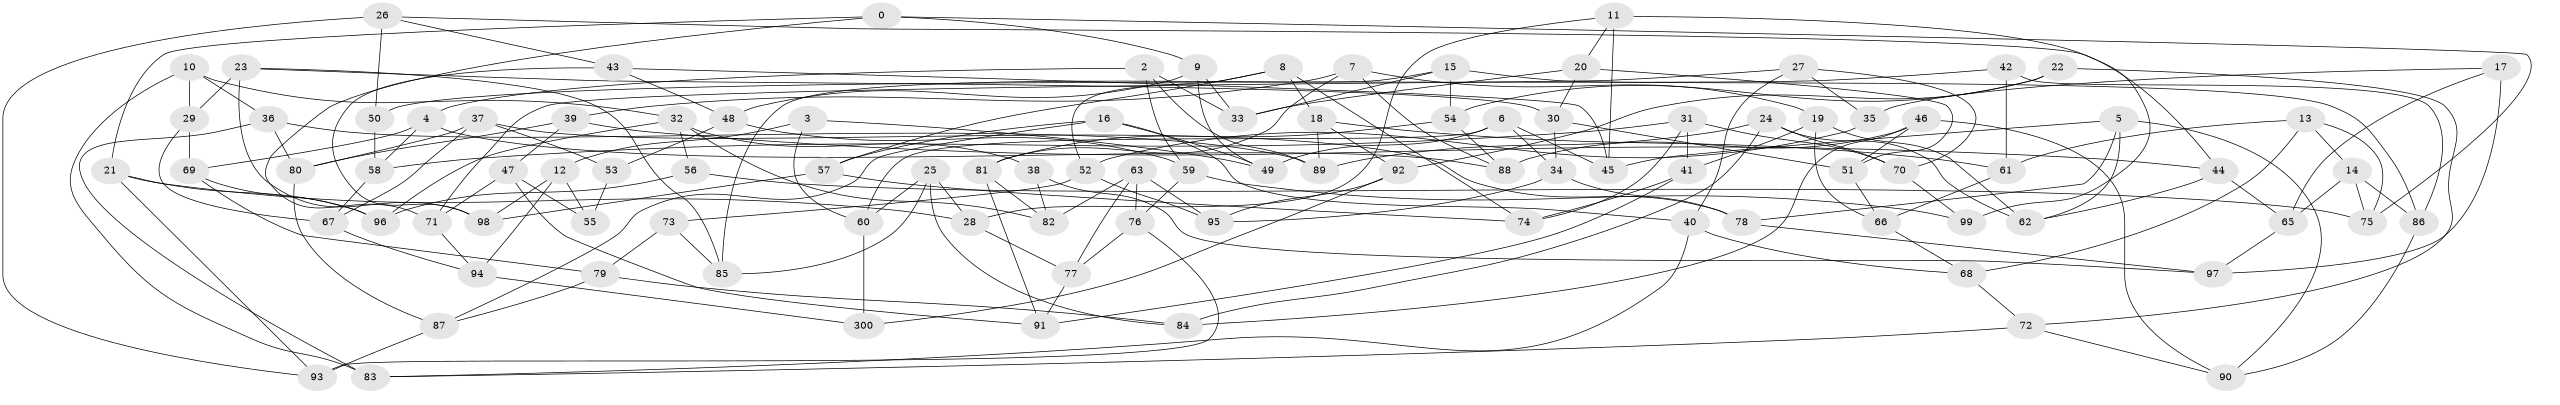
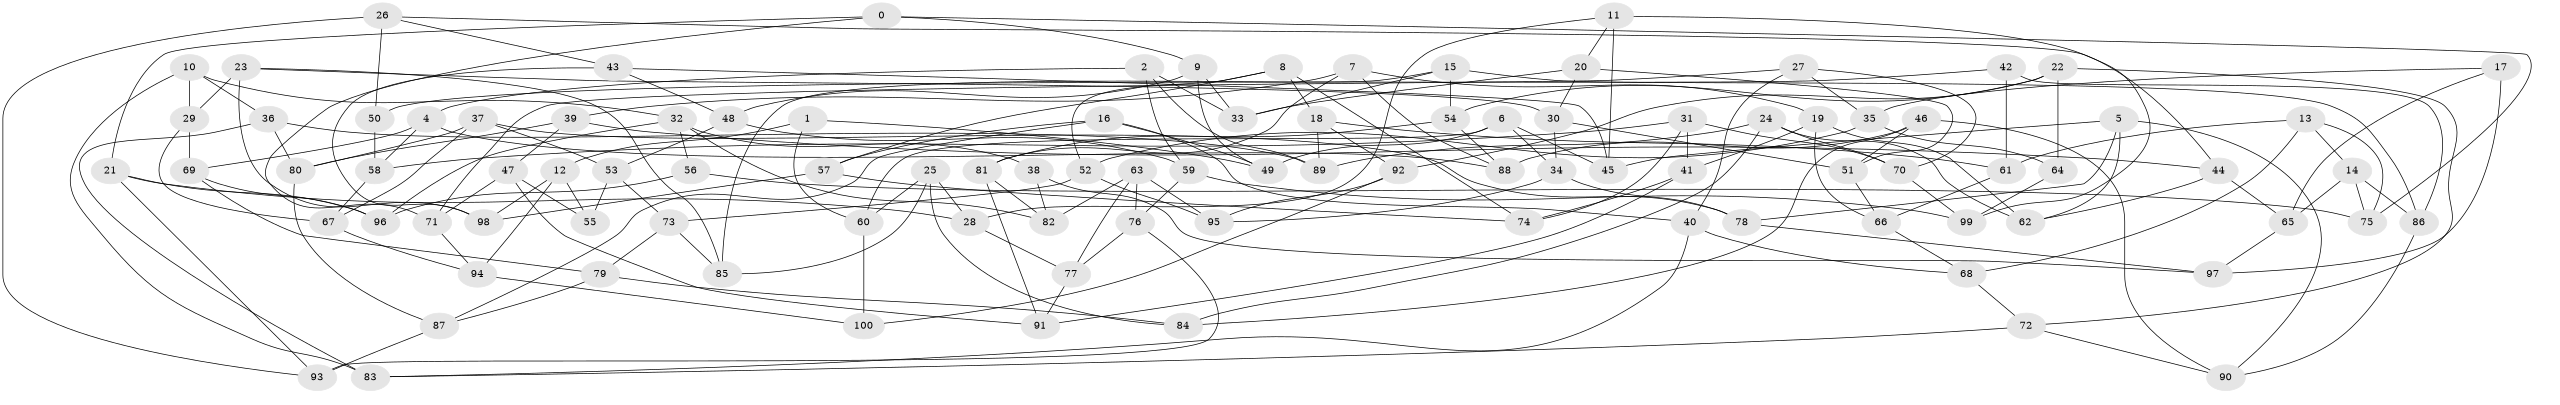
node "3": label "3" -> "1"
node "64": added
edge "53" -- "73": added
node "300": label "300" -> "100"
